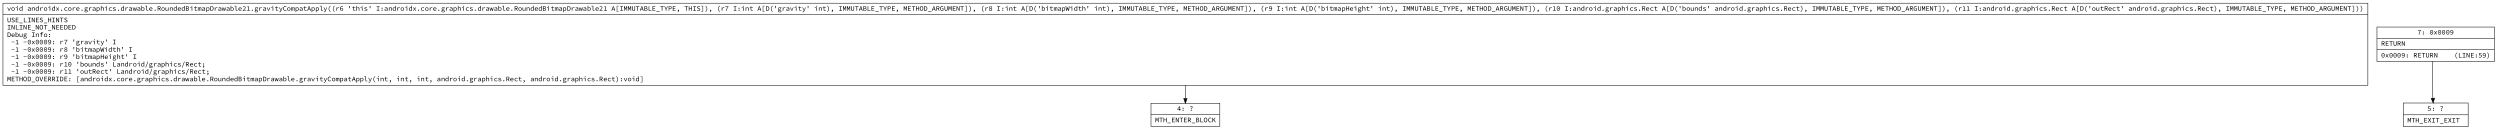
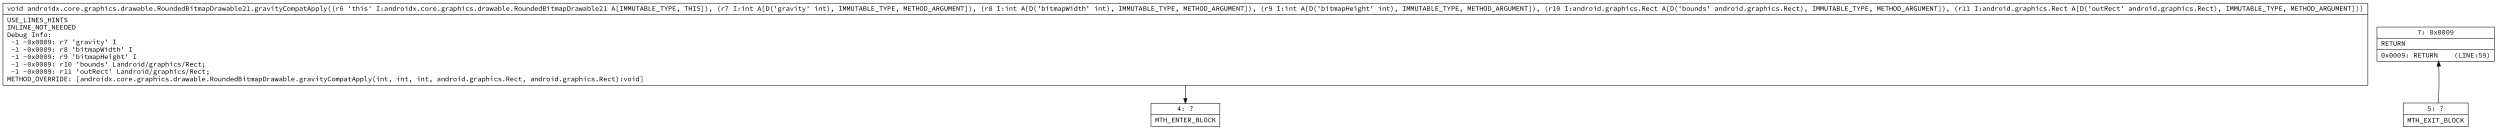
edge "7: 0x0009" -> "5: ?": reversed
node "5: ?": text "MTH_EXIT_EXIT" -> "MTH_EXIT_BLOCK"
